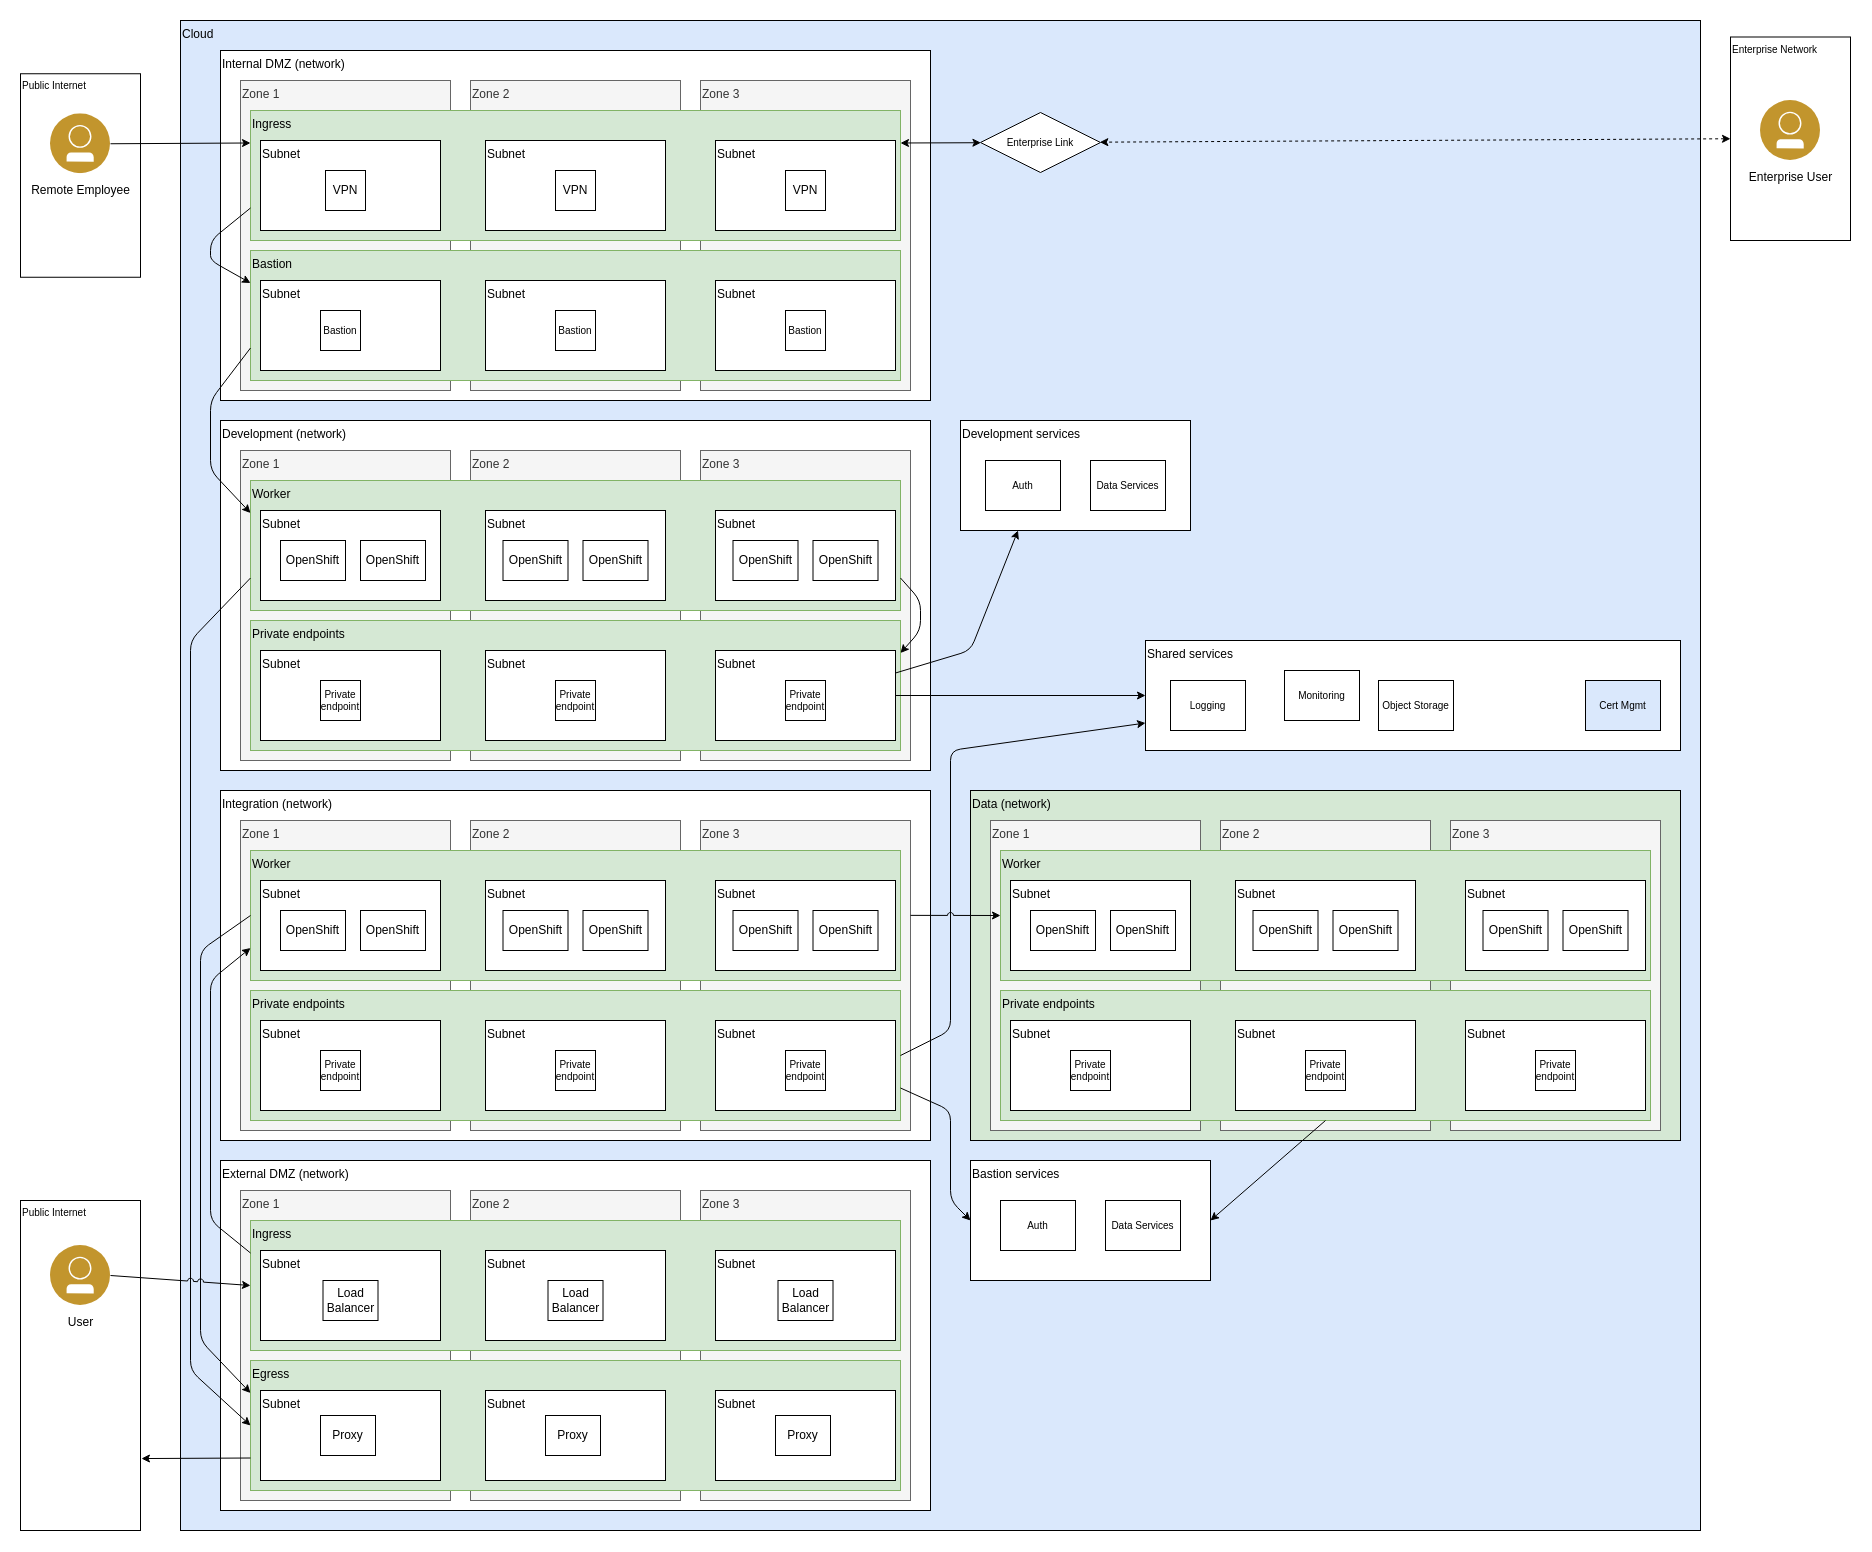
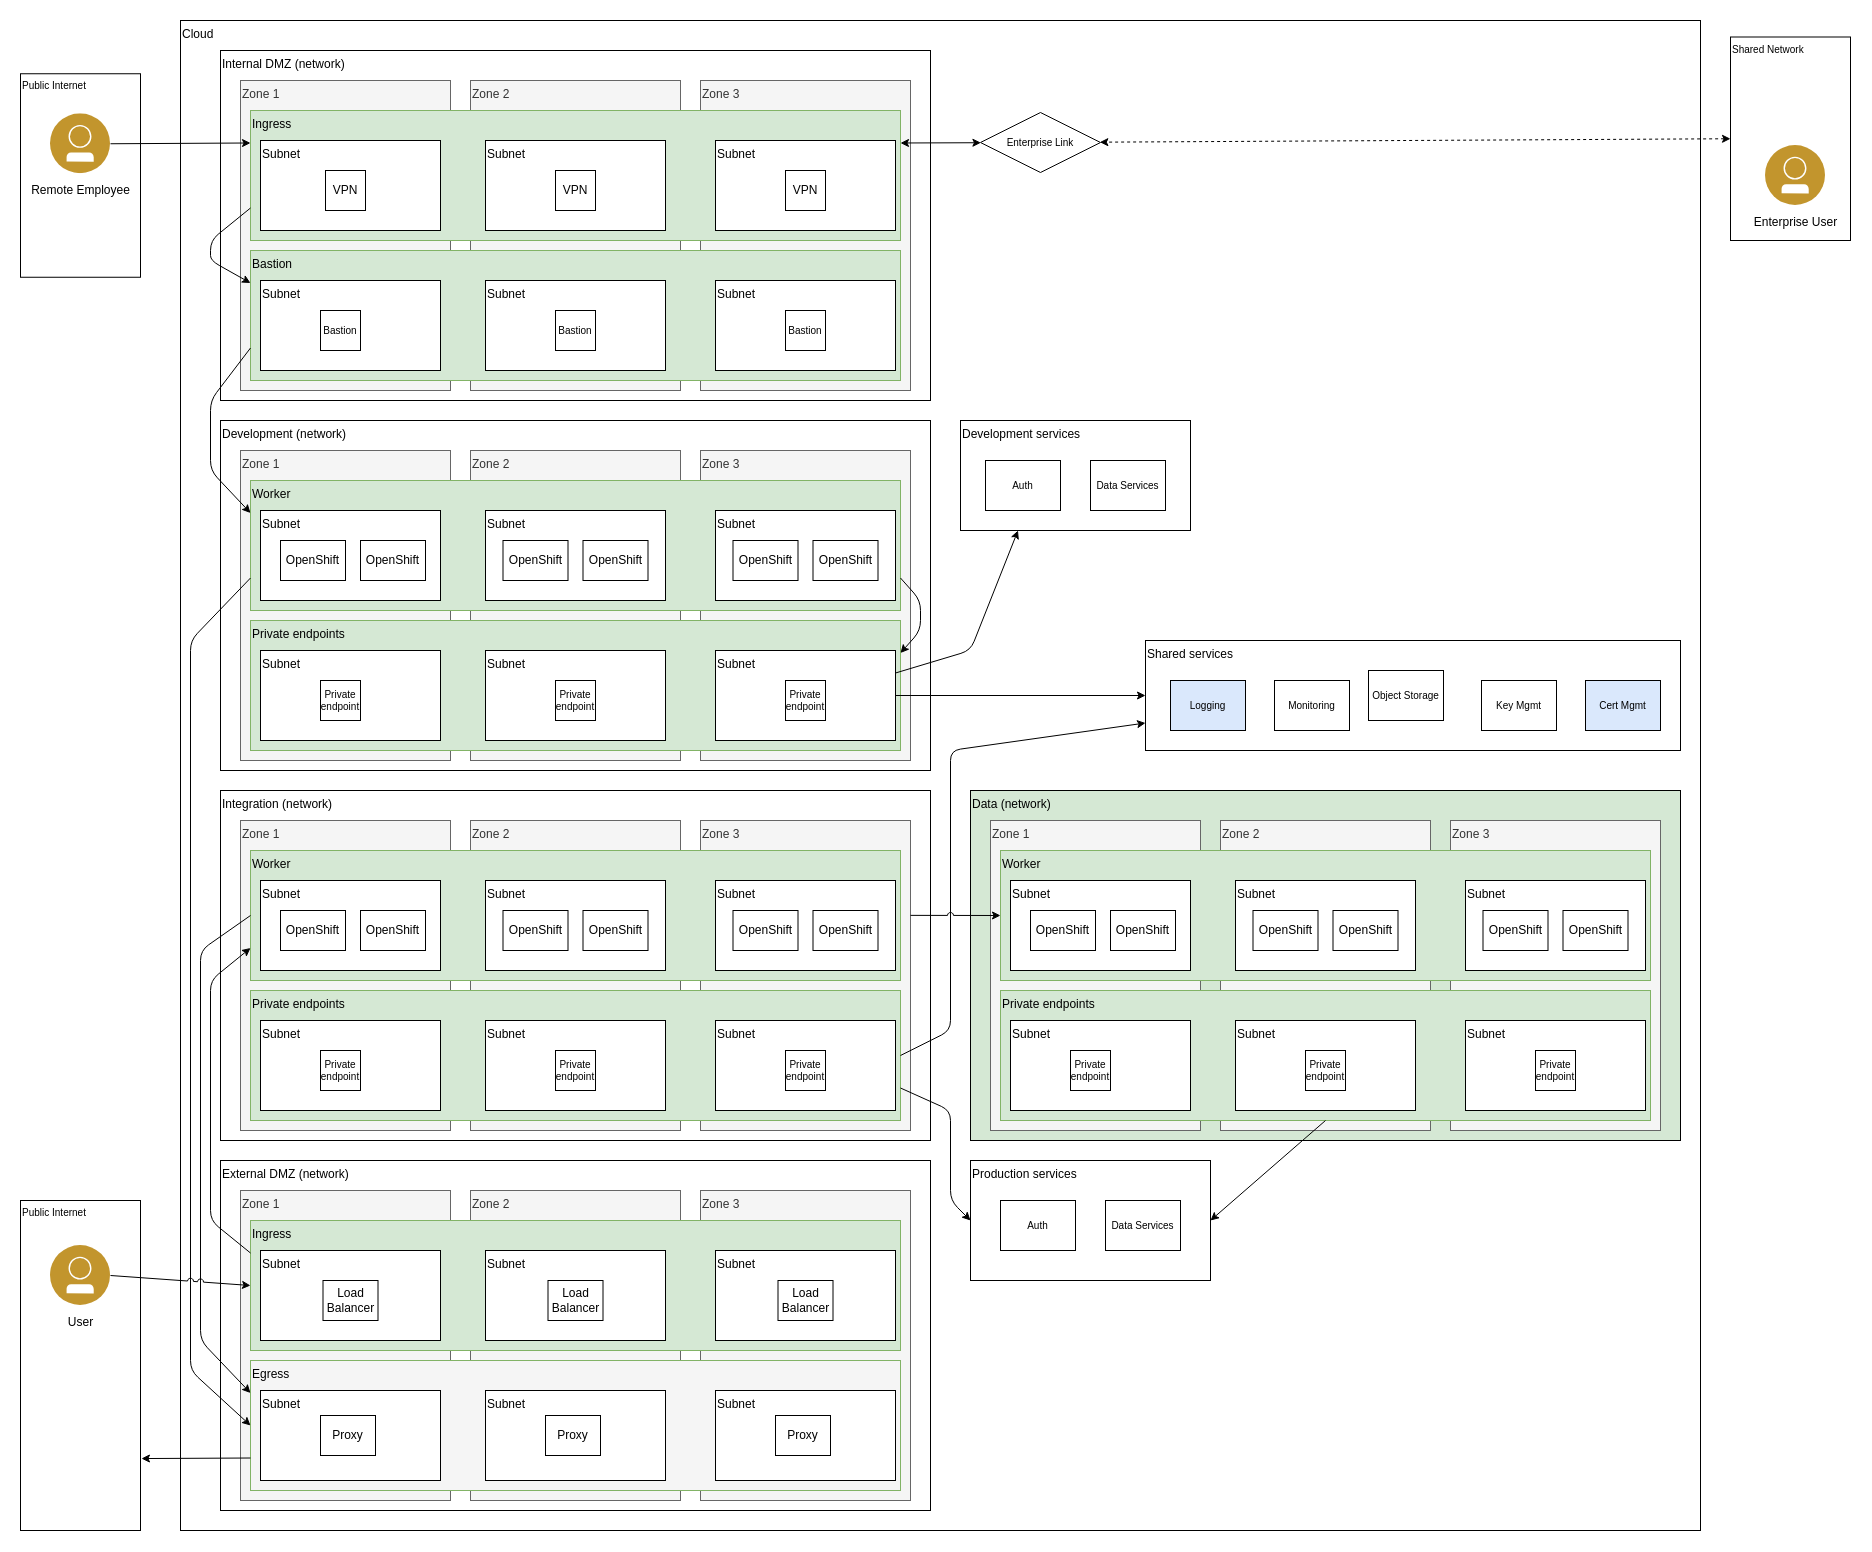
node "Enterprise Network": label "Enterprise Network" -> "Shared Network"
node "Enterprise User": moved (1791, 131) -> (1796, 176)
node "Monitoring": moved (1322, 696) -> (1312, 706)
node "Logging": fillcolor #ffffff -> #dae8fc
node "Object Storage": moved (1416, 706) -> (1406, 696)
node "Key Mgmt": added
node "Cloud": fillcolor #dae8fc -> #ffffff
node "Bastion services": label "Bastion services" -> "Production services"
node "Egress": fillcolor #d5e8d4 -> #f5f5f5
